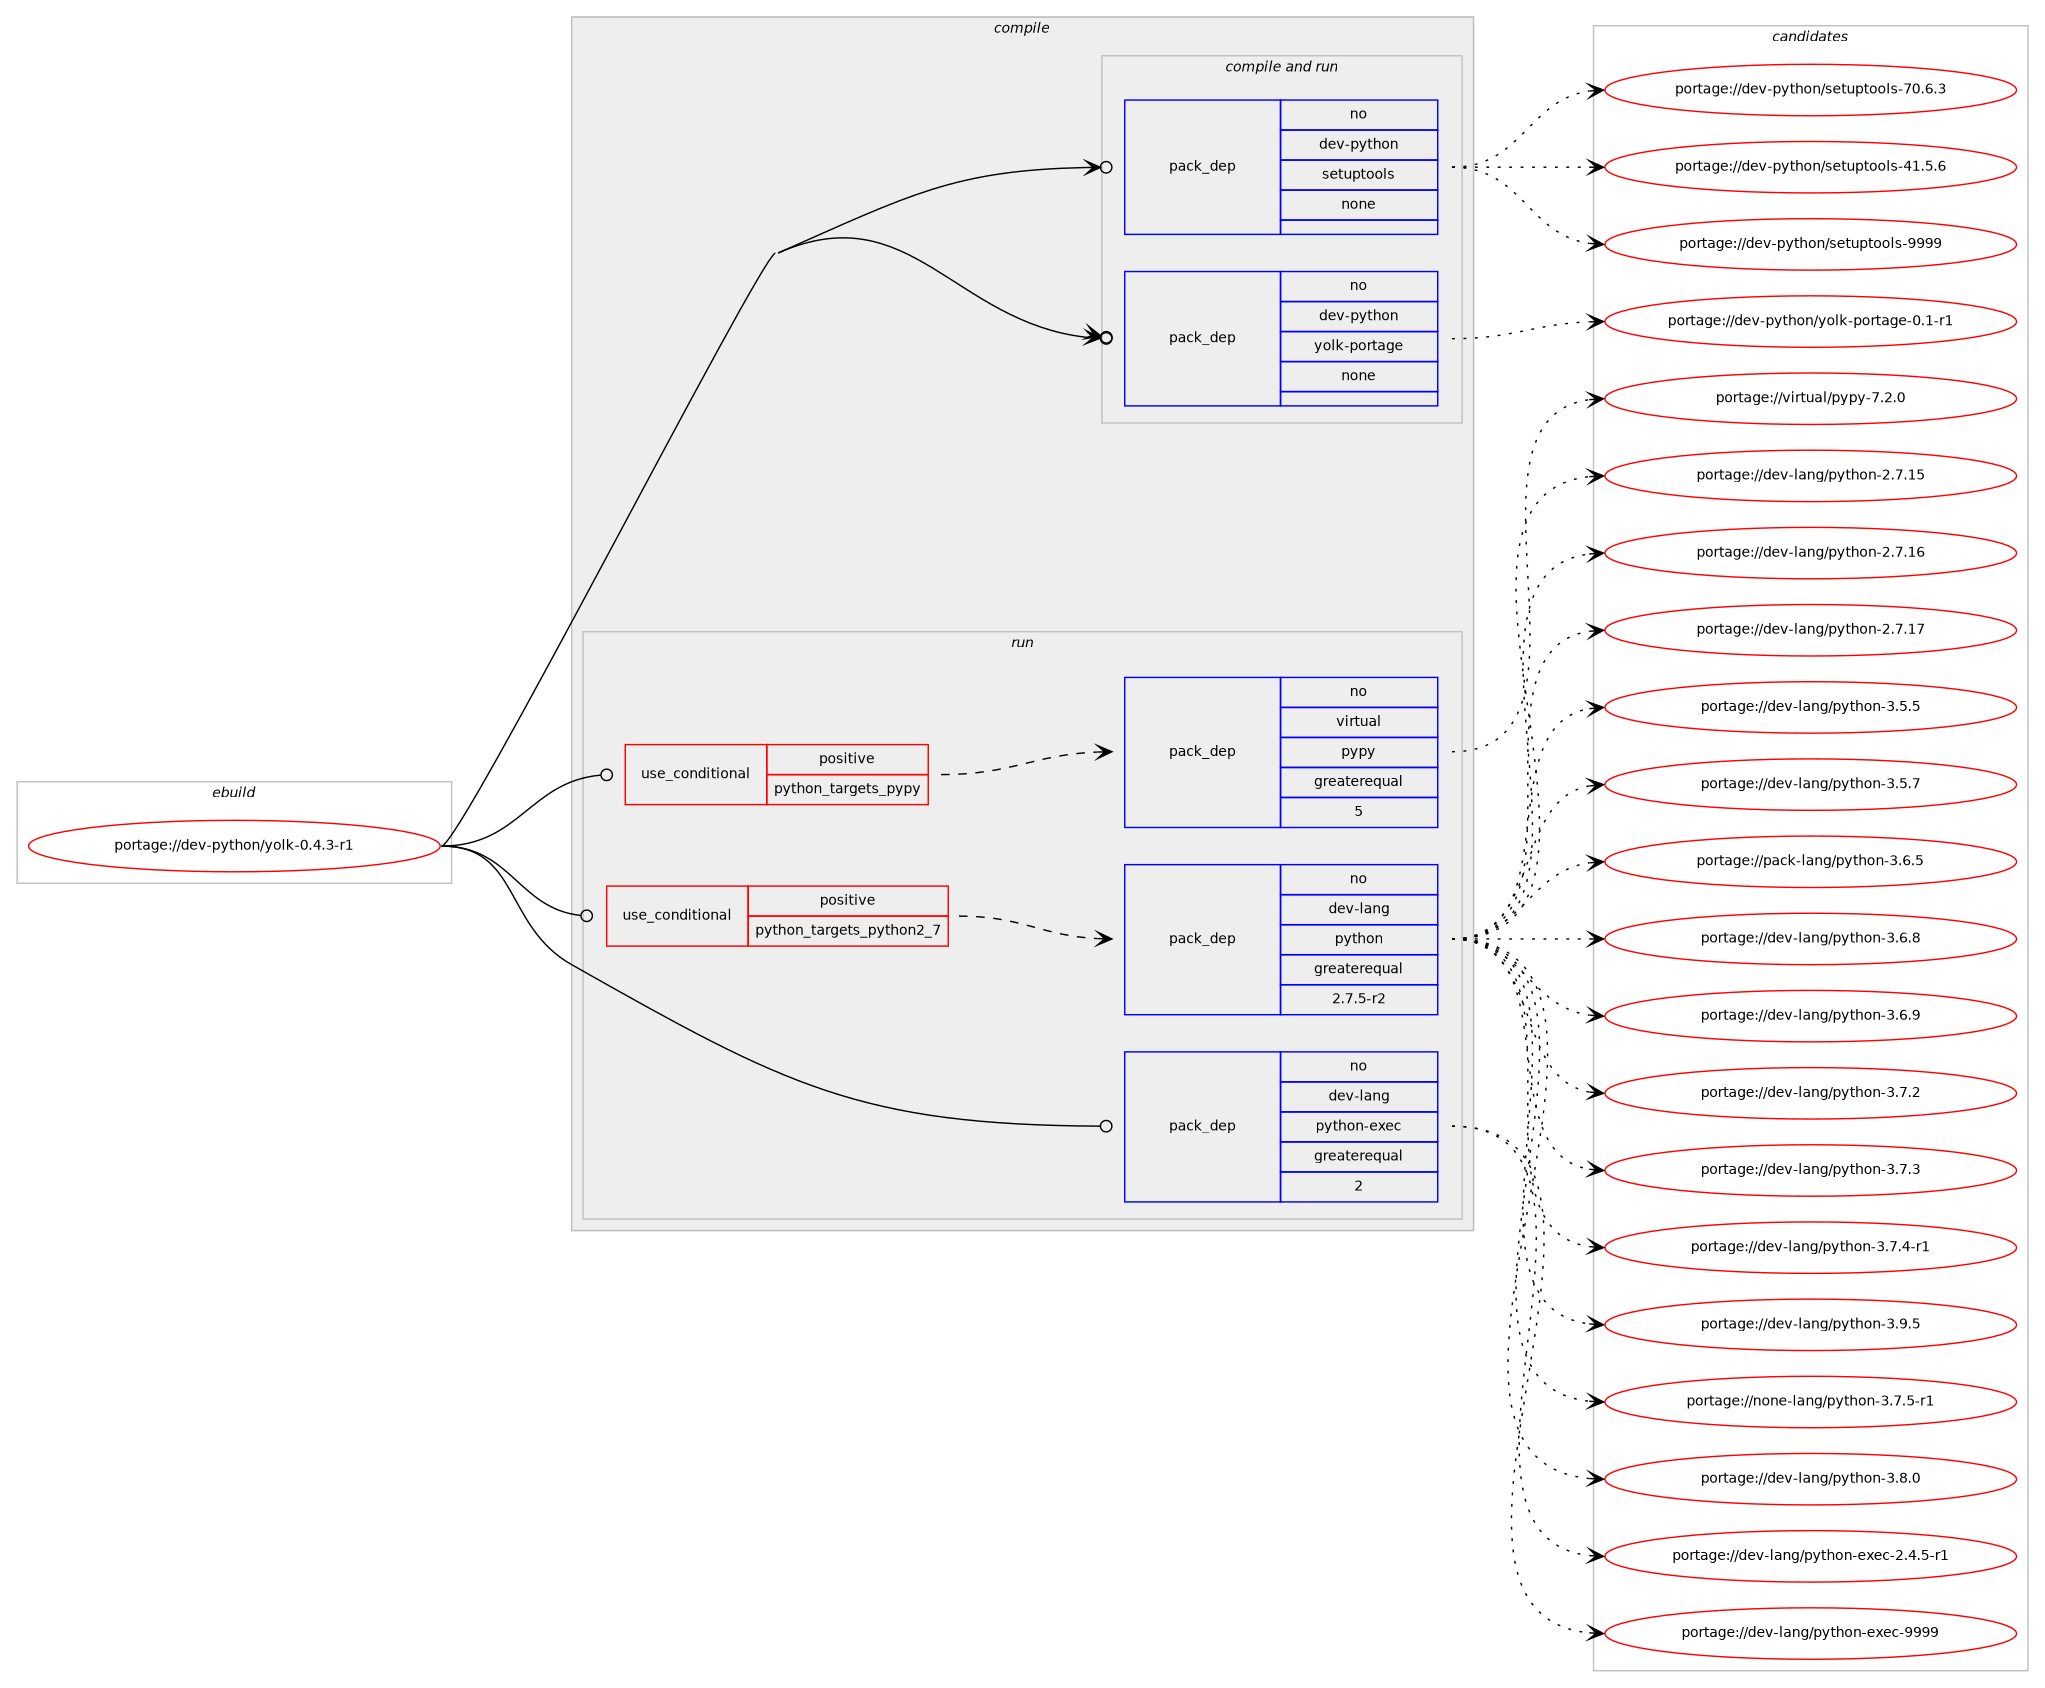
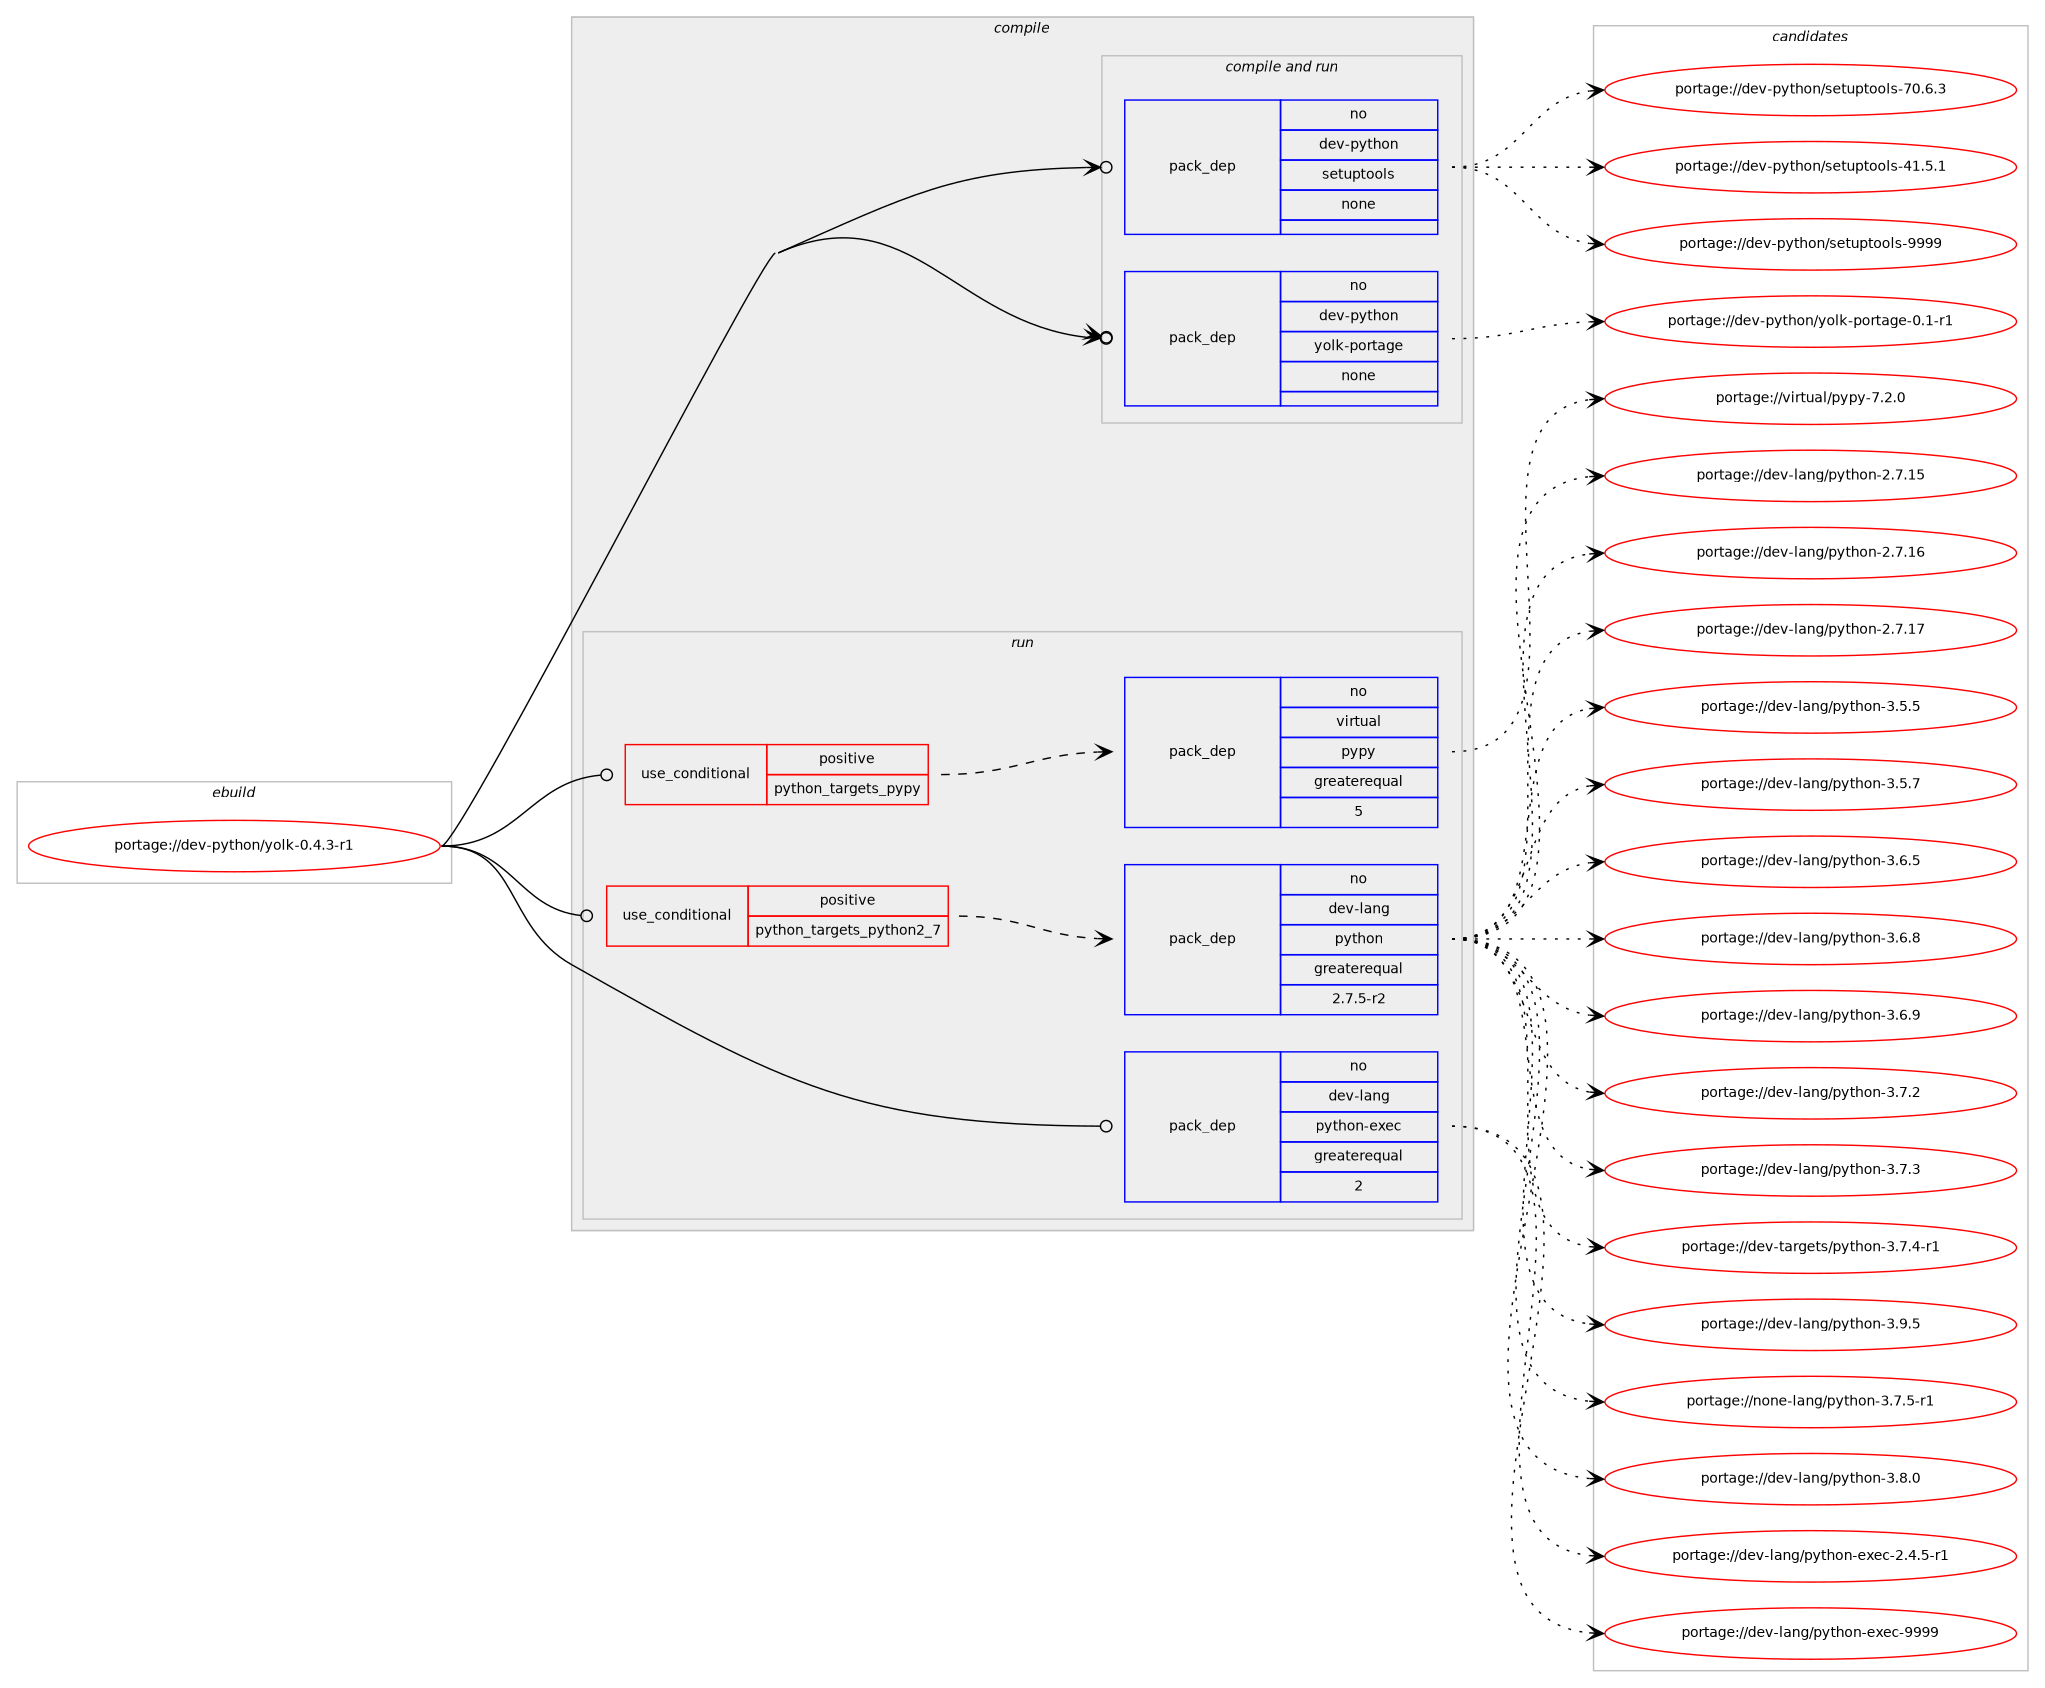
node "portage://dev-python/setuptools-41.5.6": label "portage://dev-python/setuptools-41.5.6" -> "portage://dev-python/setuptools-41.5.1"
node "portage://pack-lang/python-3.6.5": label "portage://pack-lang/python-3.6.5" -> "portage://dev-lang/python-3.6.5"
node "portage://dev-lang/python-3.7.4-r1": label "portage://dev-lang/python-3.7.4-r1" -> "portage://dev-targets/python-3.7.4-r1"
